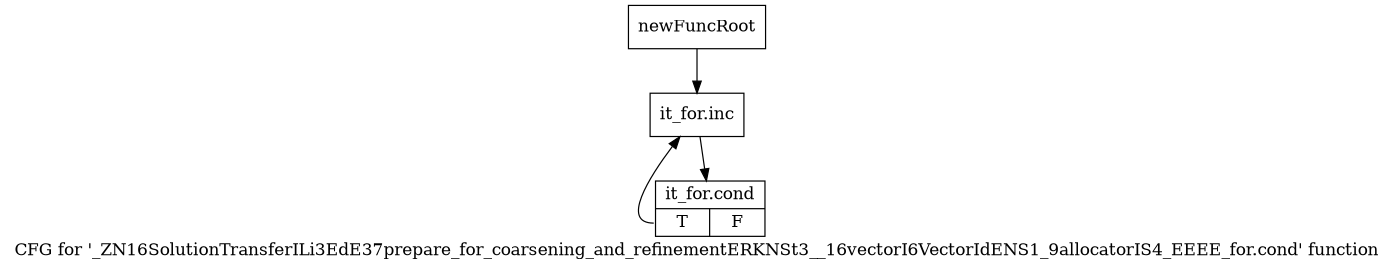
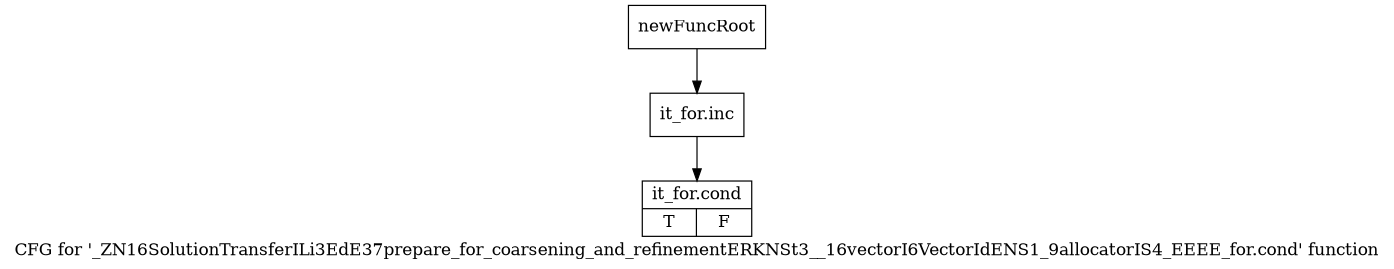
edge "it_for.cond" -> "it_for.inc": removed
